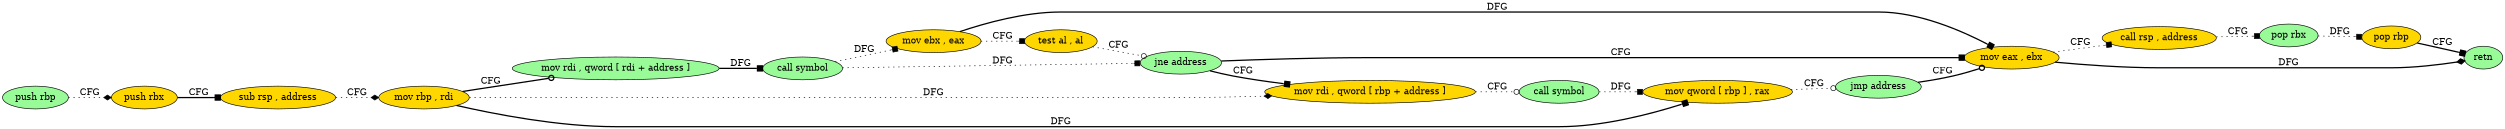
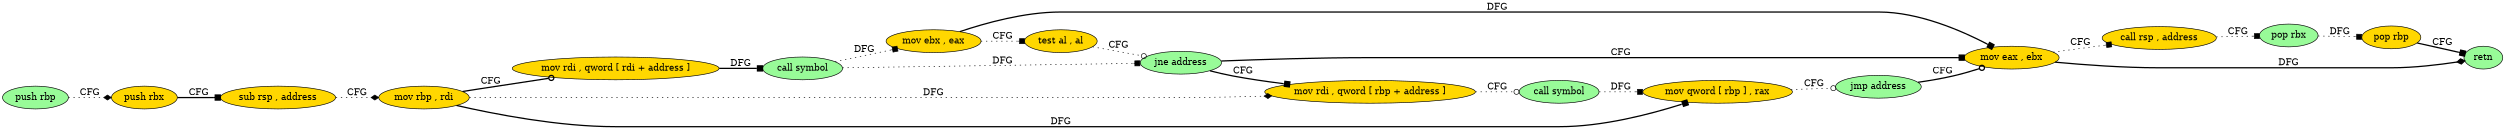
node "mov rdi , qword [ rdi + address ]": fillcolor palegreen -> gold
